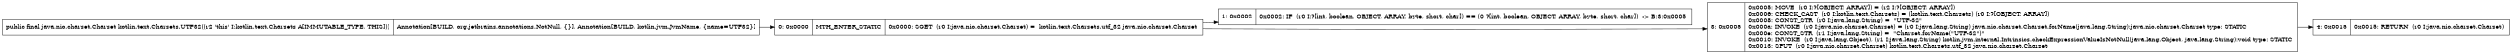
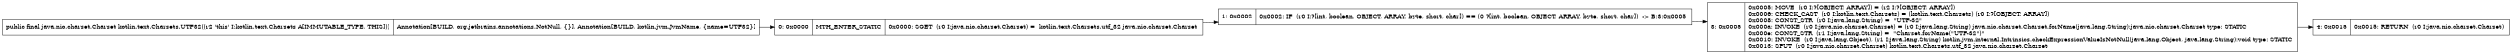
edge "0: 0x0000" -> "3: 0x0005": now "1: 0x0002" -> "3: 0x0005"
